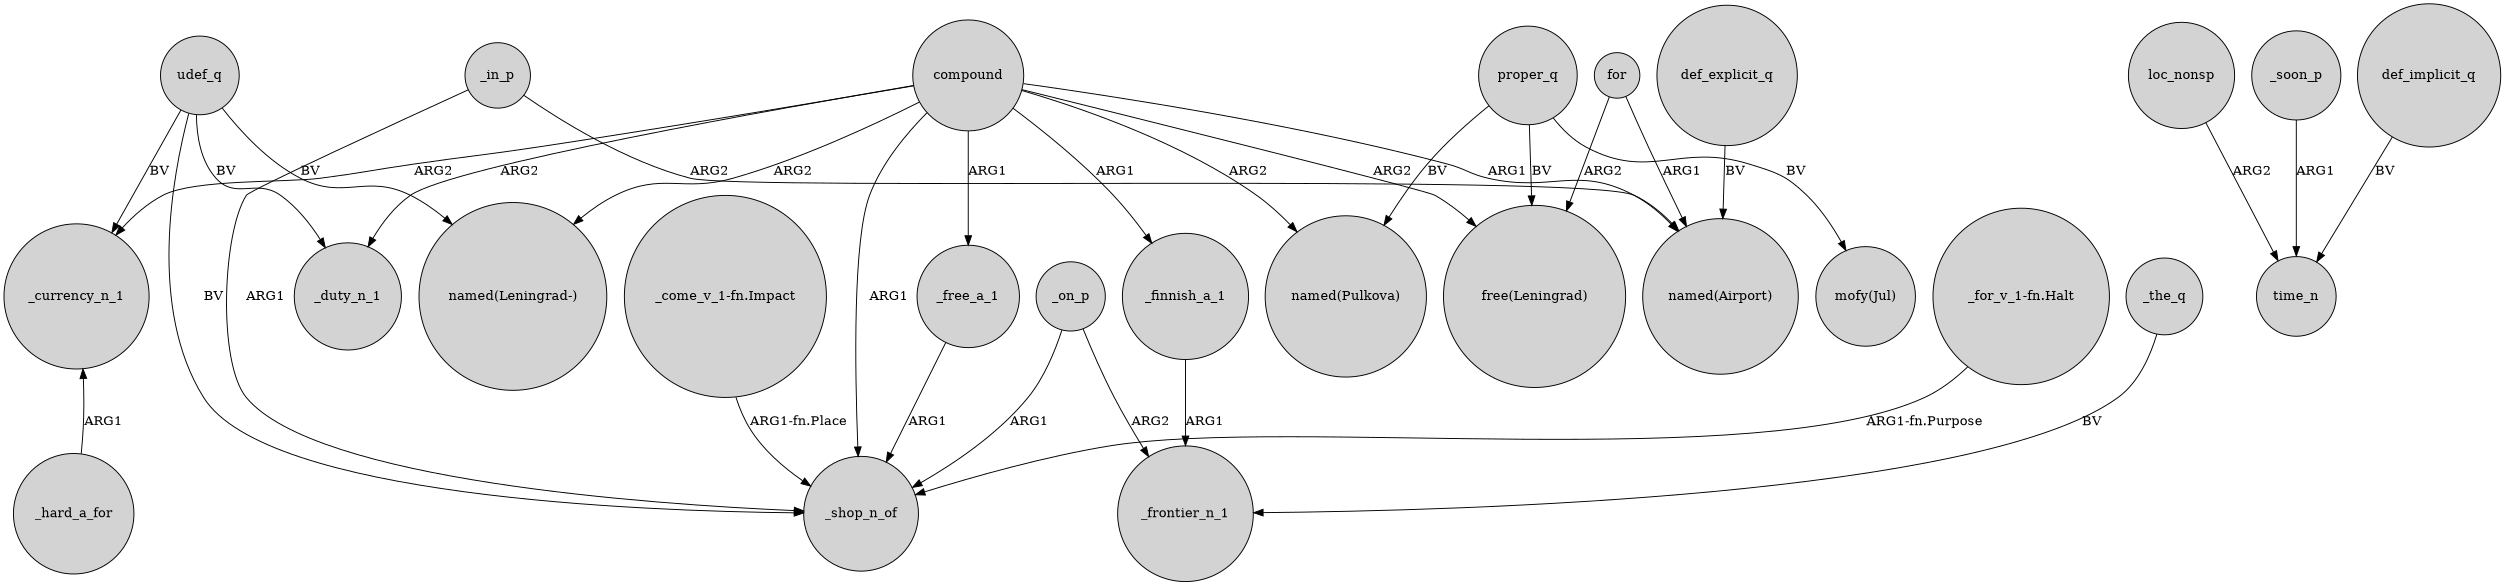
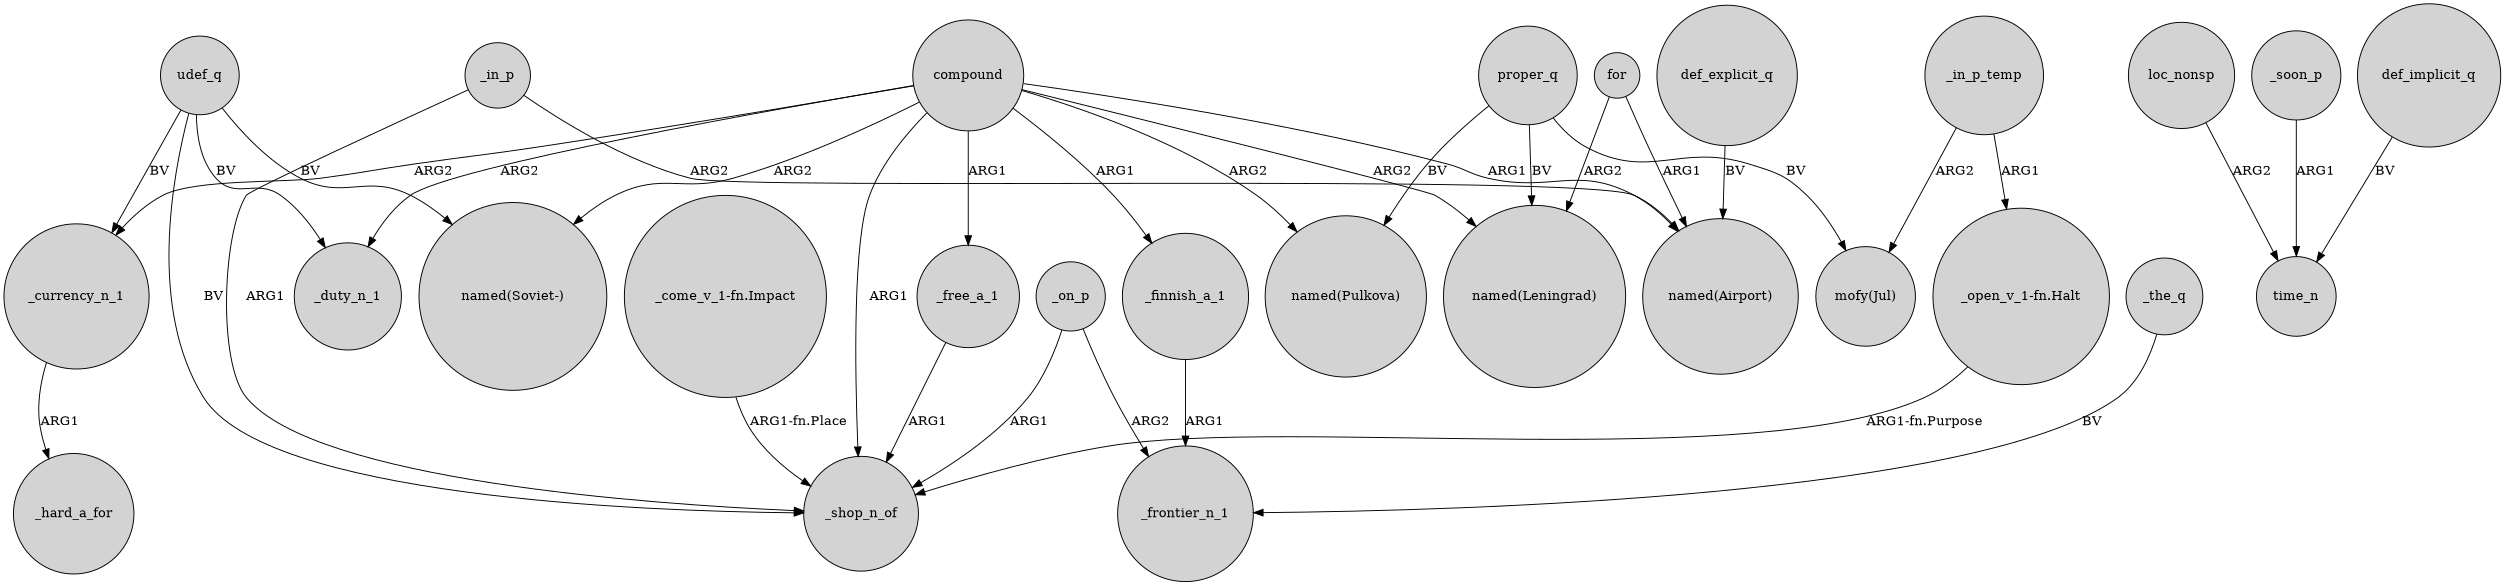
node "_in_p_temp": added
node "named(Leningrad-)": label "named(Leningrad-)" -> "named(Soviet-)"
node "free(Leningrad)": label "free(Leningrad)" -> "named(Leningrad)"
node "_for_v_1-fn.Halt": label "_for_v_1-fn.Halt" -> "_open_v_1-fn.Halt"
edge "_hard_a_for" -> "_currency_n_1": reversed
